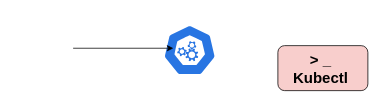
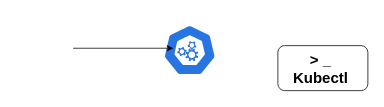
node "> _ Kubectl": fillcolor #f8cecc -> #ffffff
